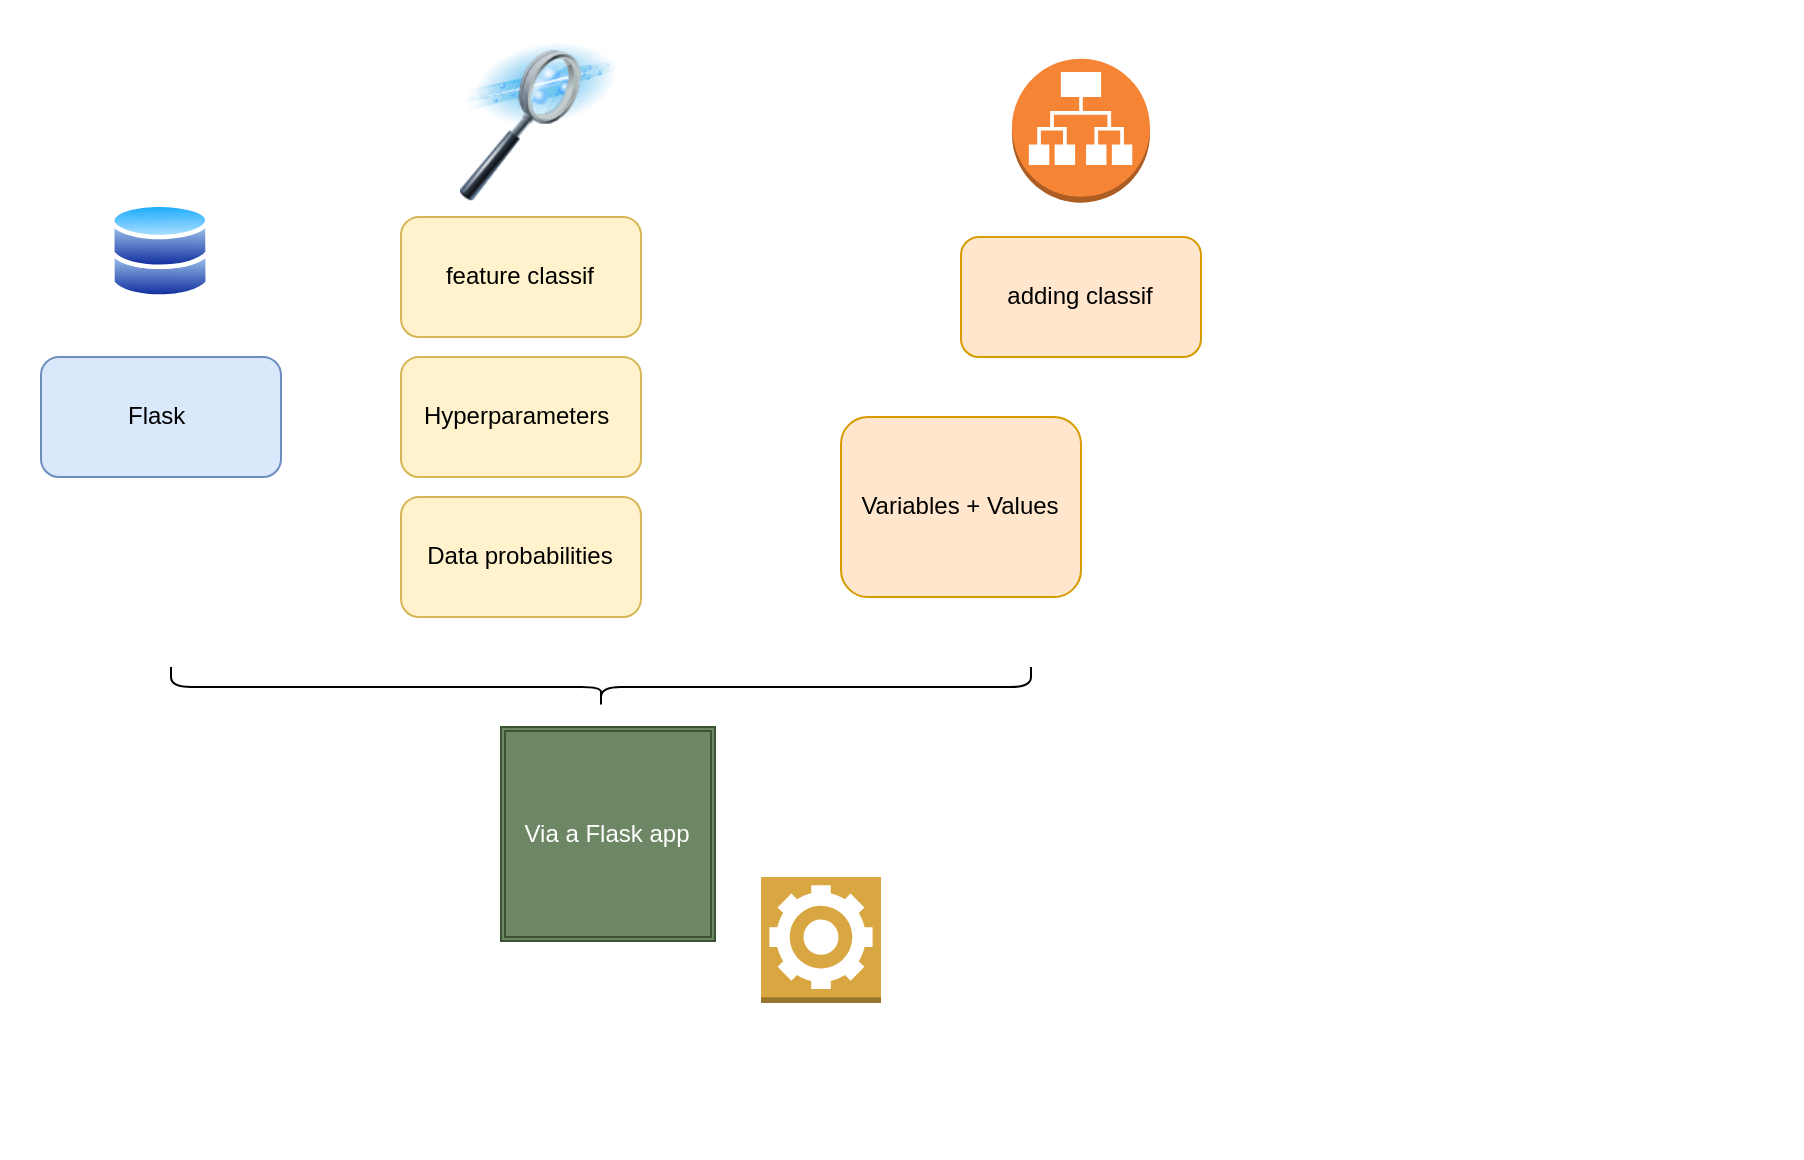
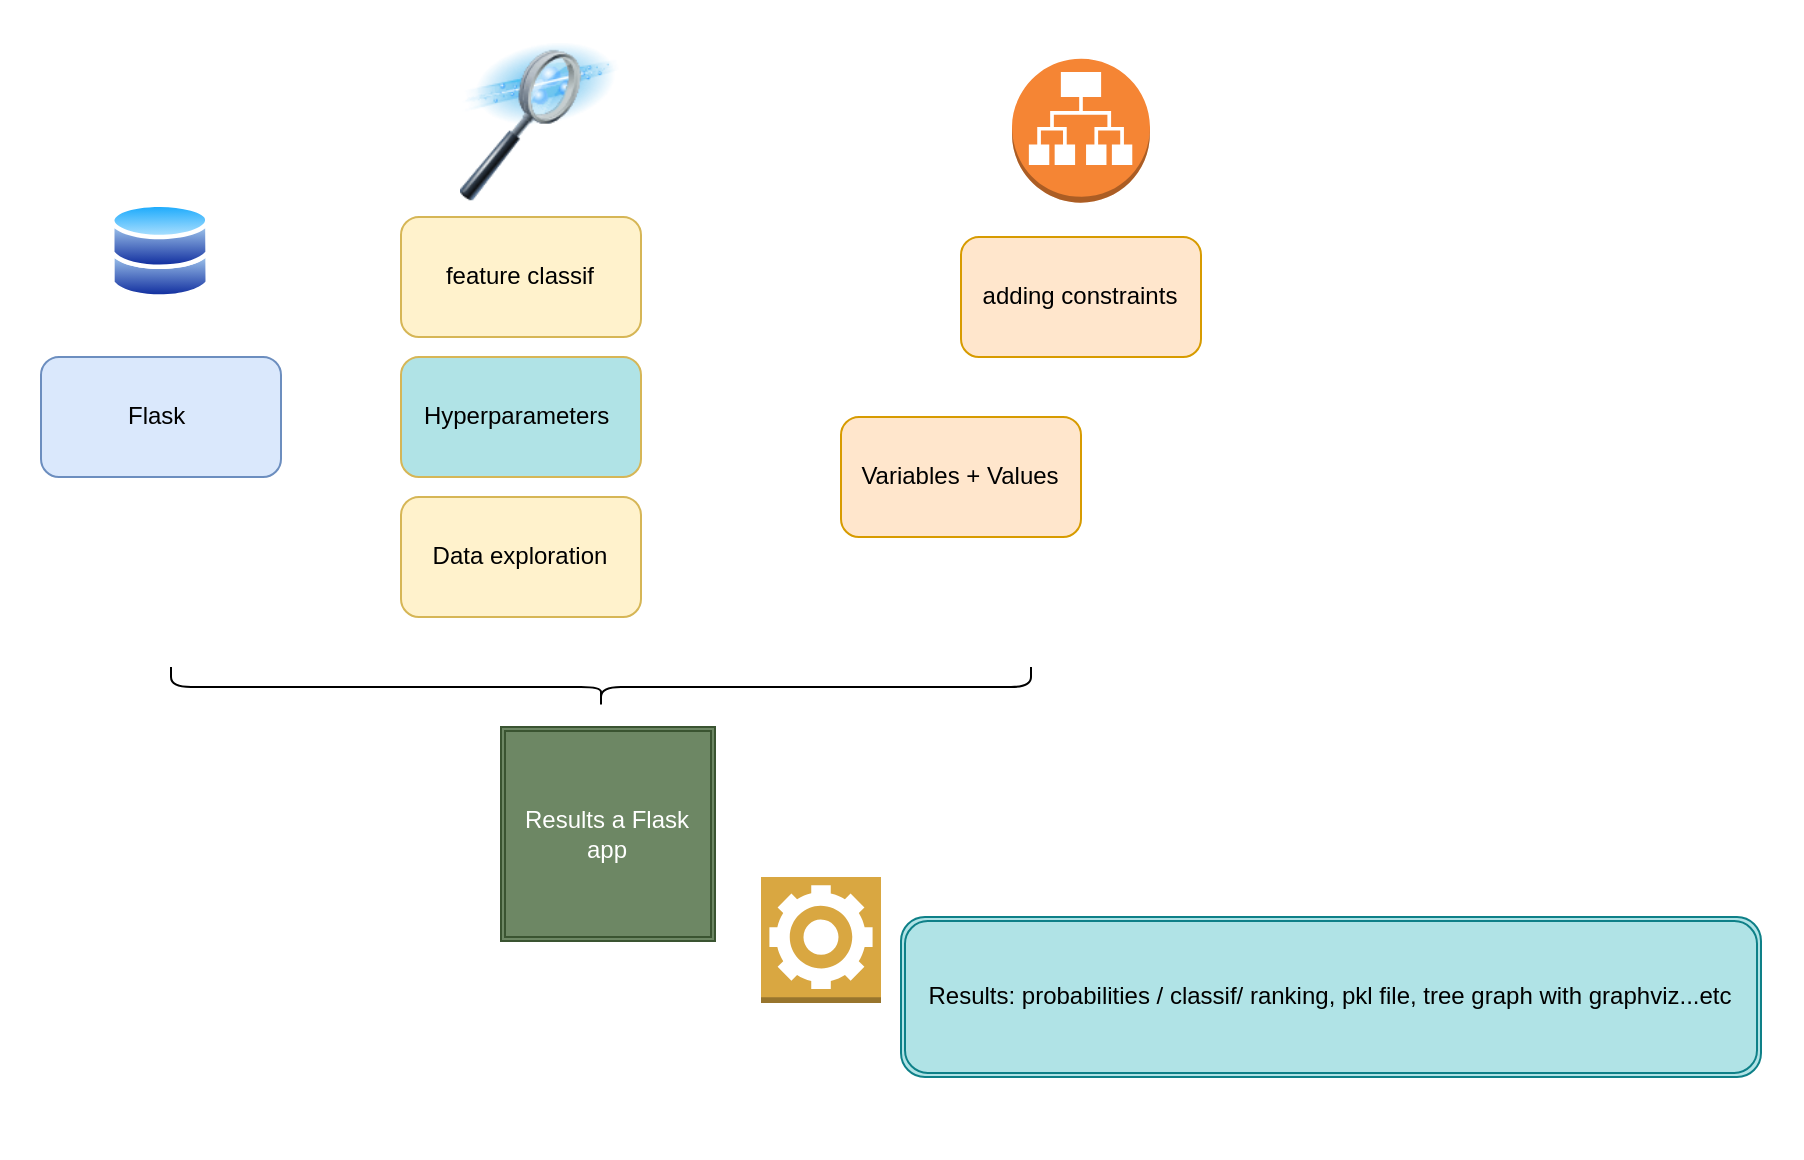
node "adding classif": label "adding classif" -> "adding constraints"
node "Hyperparameters": fillcolor #fff2cc -> #b0e3e6
node "Variables + Values": size 240x180 -> 240x120
node "Data probabilities": label "Data probabilities" -> "Data exploration"
node "Via a Flask app": label "Via a Flask app" -> "Results a Flask app"
node "Results: probabilities / classif/ ranking, pkl file, tree graph with graphviz...etc": added
